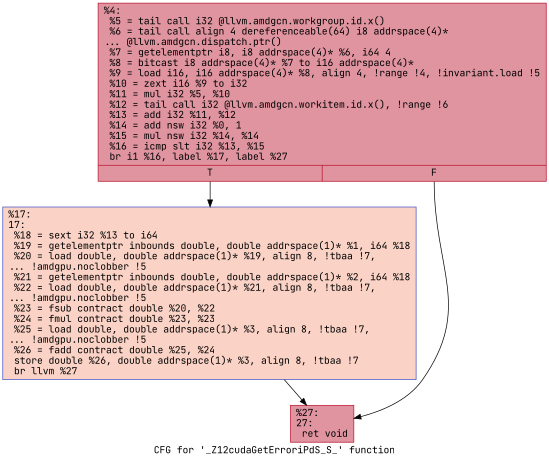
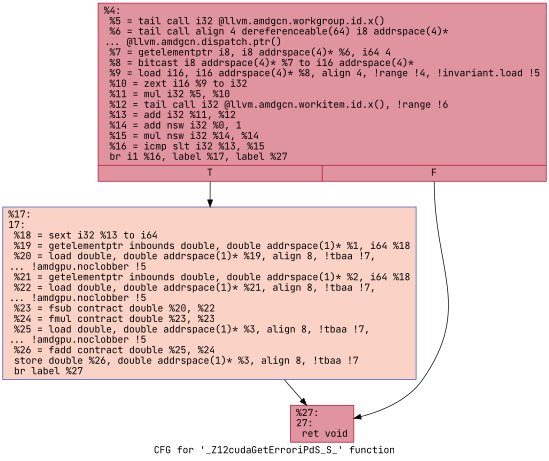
node "%17:": text "br llvm %27" -> "br label %27"
